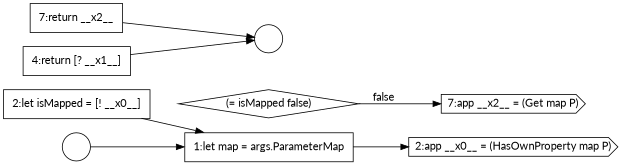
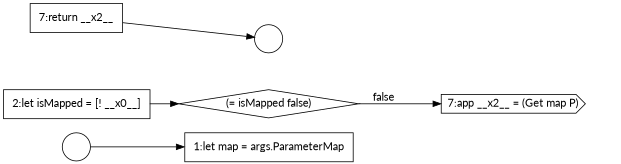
node "4:return [? __x1__]": removed
edge "2:let isMapped = [! __x0__]" -> "1:let map = args.ParameterMap": now "2:let isMapped = [! __x0__]" -> "(= isMapped false)"
node "2:app __x0__ = (HasOwnProperty map P)": removed
